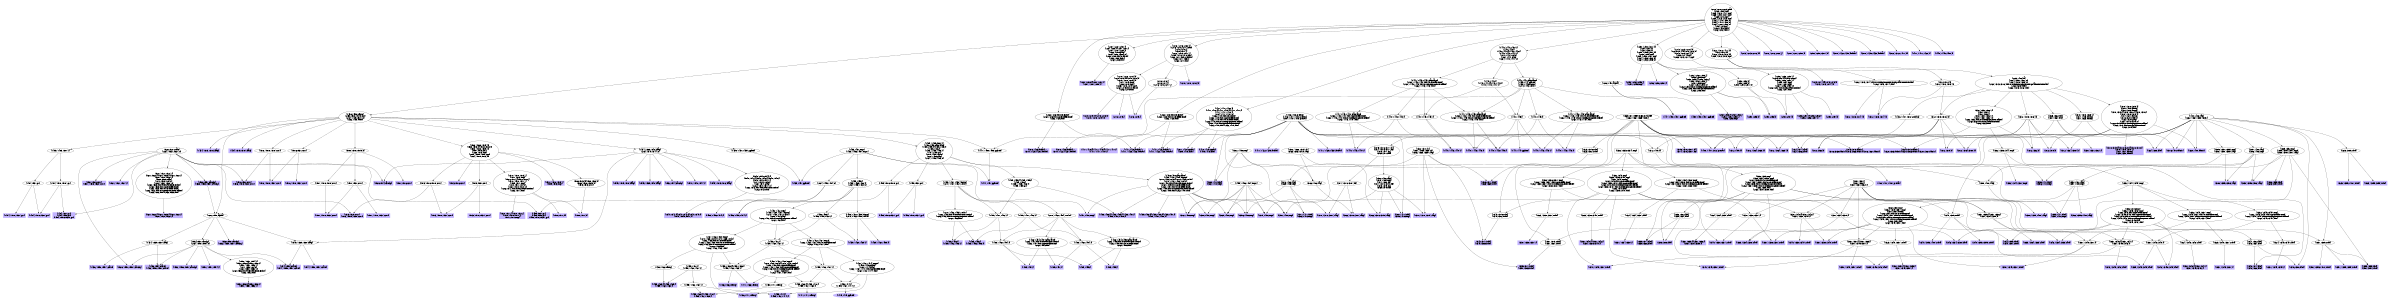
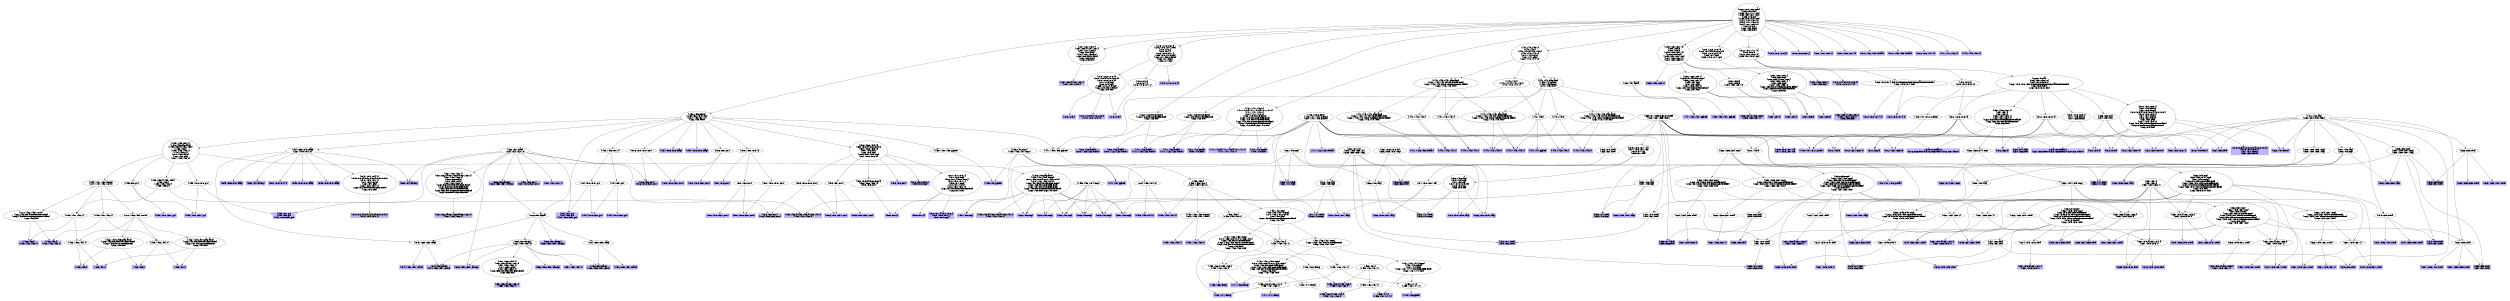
edge "[1323,1389,subd]" -> "[1326,1393,iubd] [1323,1391,subd]": added
node "[1475,1475,ggfree]": shape ellipse -> box
